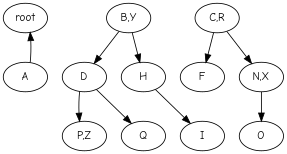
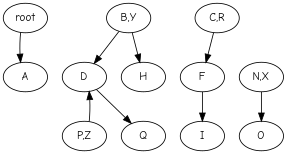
edge "C,R" -> "N,X": removed
edge "A" -> "root": reversed
edge "D" -> "P,Z": reversed
edge "H" -> "I": now "F" -> "I"
